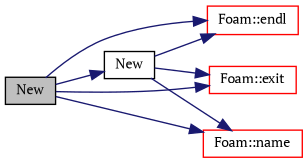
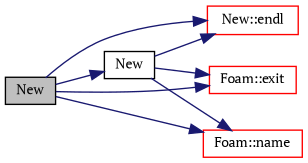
node "Foam::endl": label "Foam::endl" -> "New::endl"
